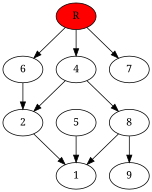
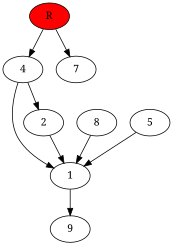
node "6": removed
edge "4" -> "8": now "4" -> "1"
edge "8" -> "9": now "1" -> "9"
